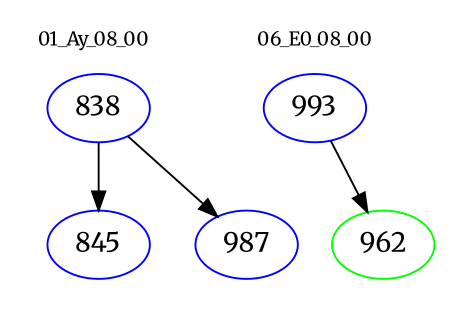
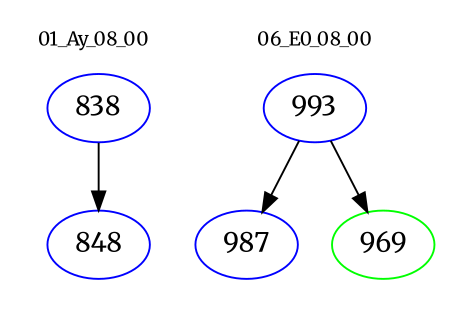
edge "838" -> "987": now "993" -> "987"
node "845": label "845" -> "848"
node "962": label "962" -> "969"
